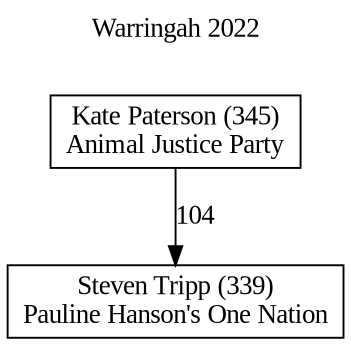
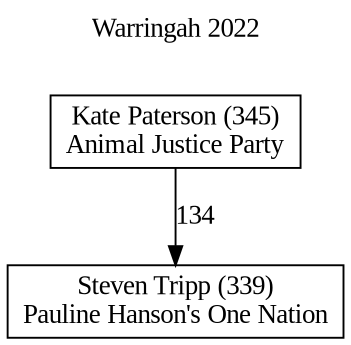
edge "Kate Paterson (345) Animal Justice Party" -> "Steven Tripp (339) Pauline Hanson's One Nation": label "104" -> "134"
